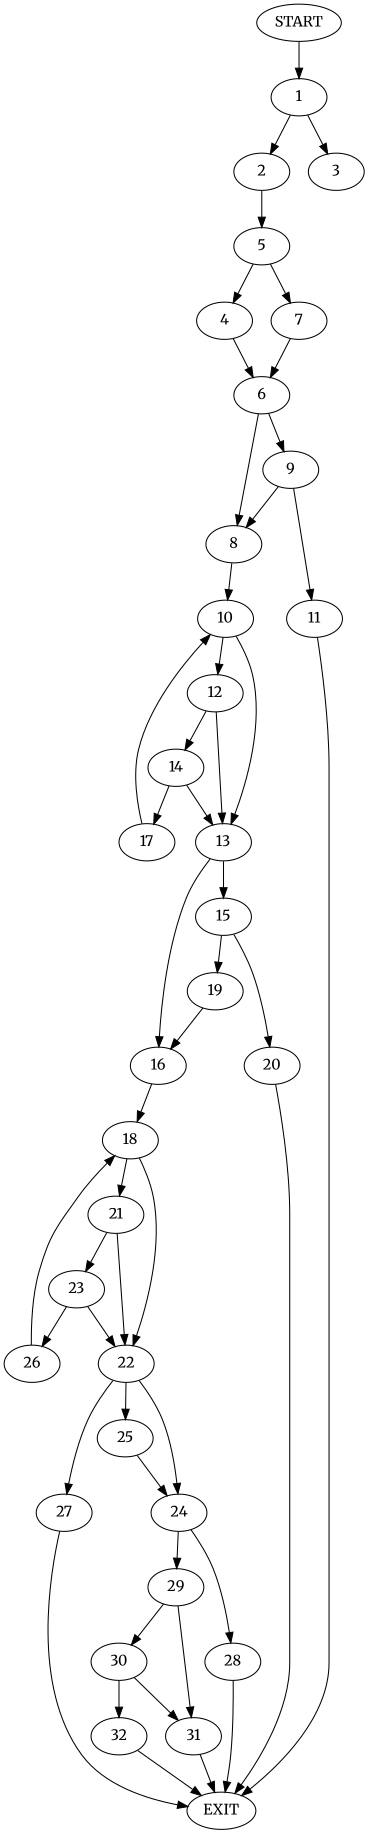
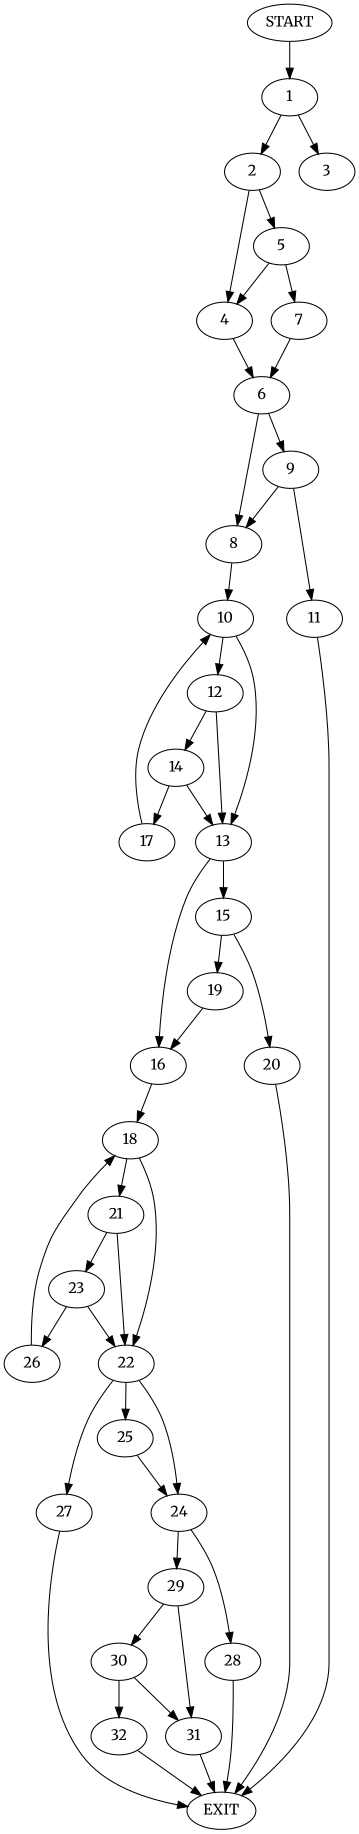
edge "2" -> "4": added
